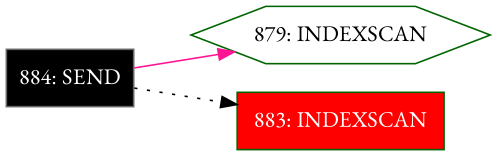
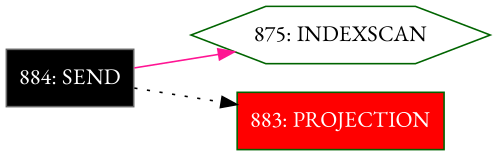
node "879: INDEXSCAN": label "879: INDEXSCAN" -> "875: INDEXSCAN"
node "883: INDEXSCAN": label "883: INDEXSCAN" -> "883: PROJECTION"
